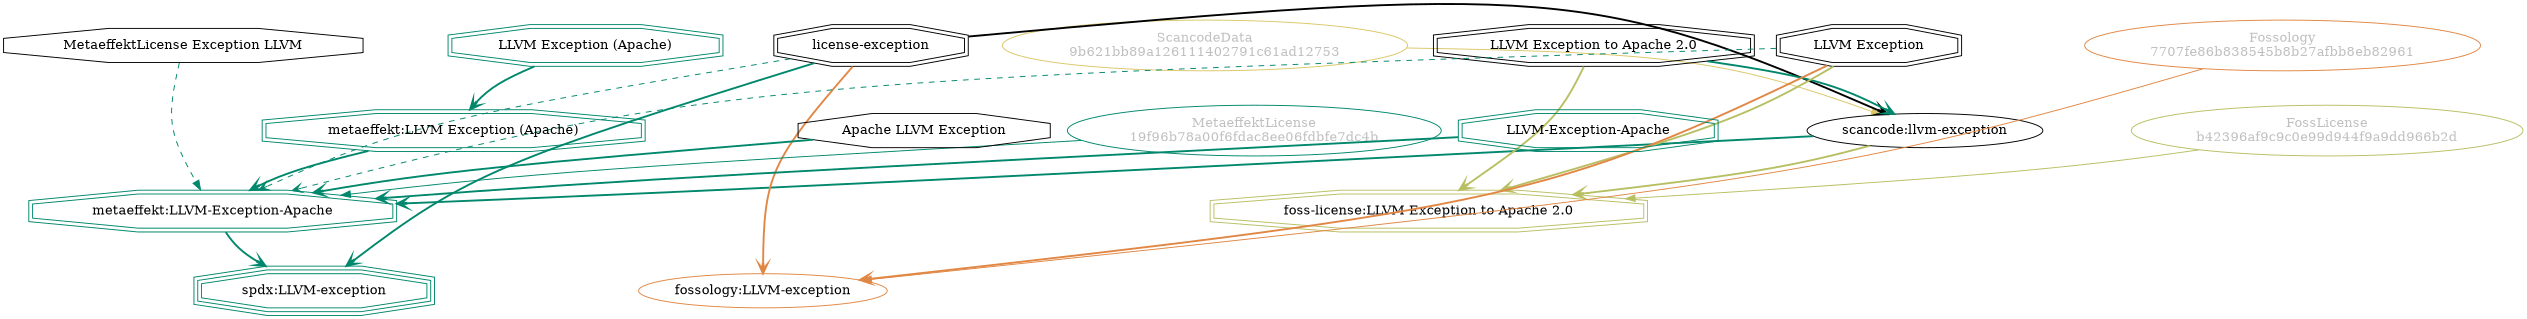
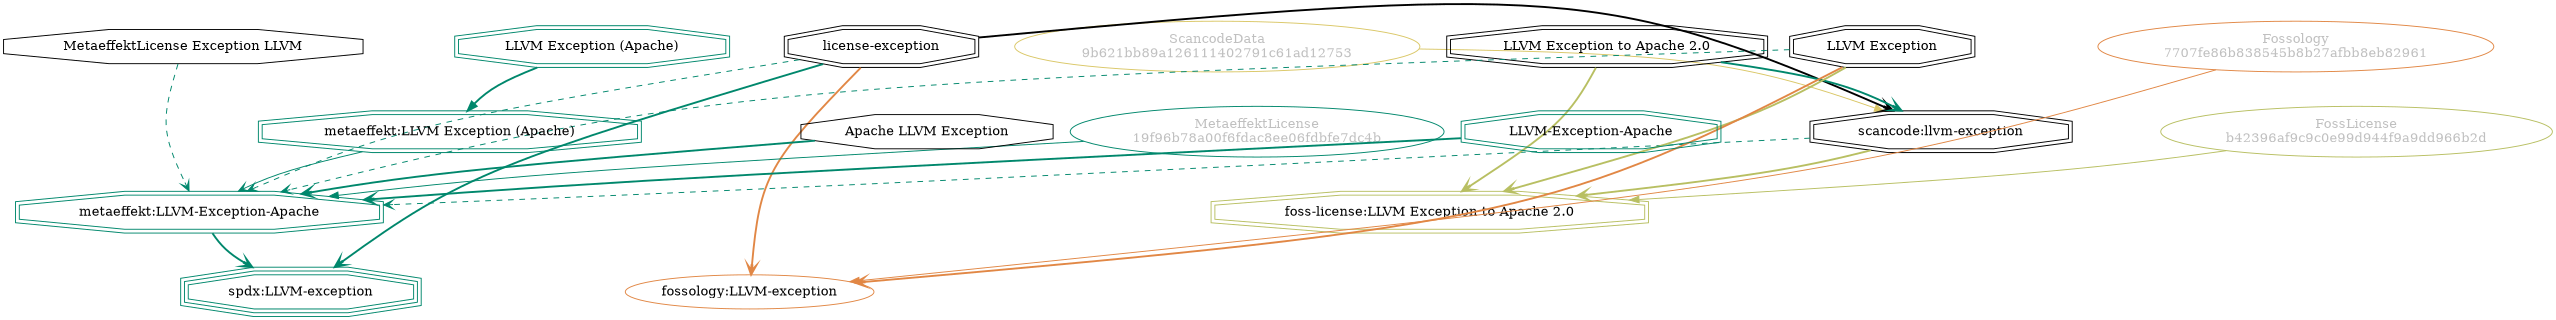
edge "LLVM Exception (Apache)" -> "metaeffekt:LLVM Exception (Apache)": arrowhead vee -> normal
edge "MetaeffektLicense Exception LLVM" -> "metaeffekt:LLVM-Exception-Apache": arrowhead normal -> vee
node "scancode:llvm-exception": shape ellipse -> doubleoctagon
edge "metaeffekt:LLVM Exception (Apache)" -> "metaeffekt:LLVM-Exception-Apache": style bold -> solid
edge "scancode:llvm-exception" -> "metaeffekt:LLVM-Exception-Apache": style bold -> dashed
